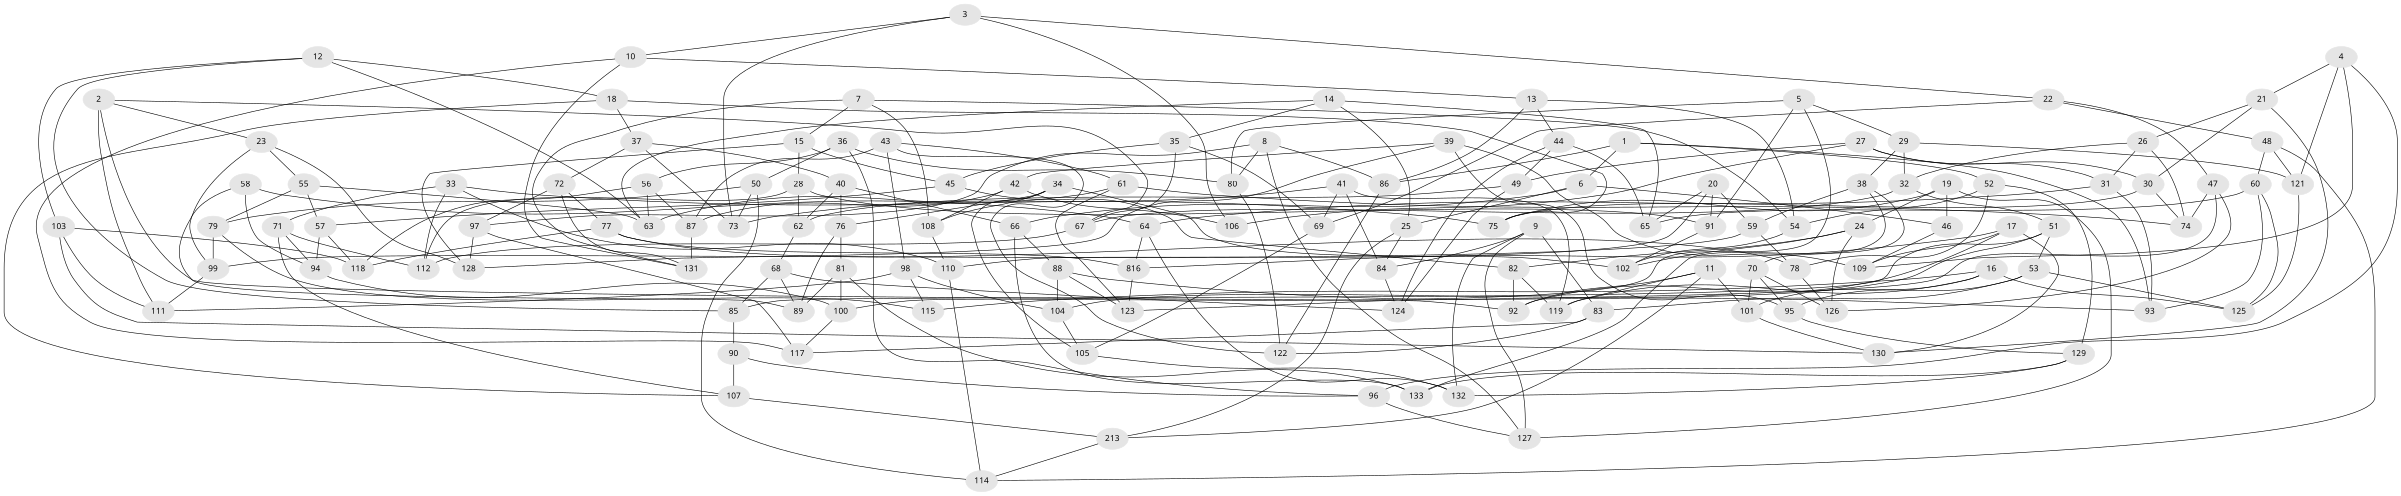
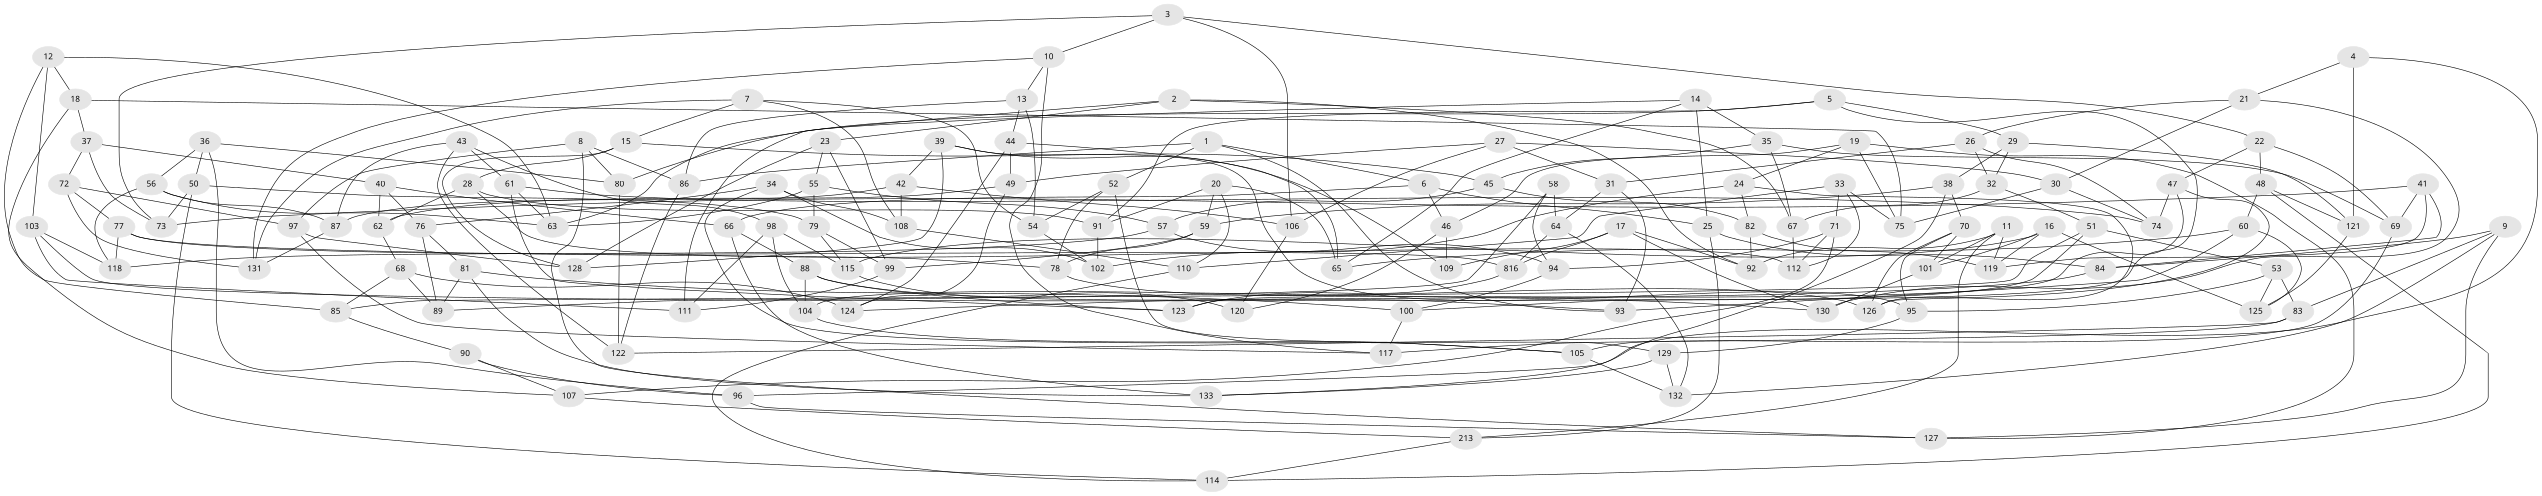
edge "4" -- "109": removed
node "120": added
